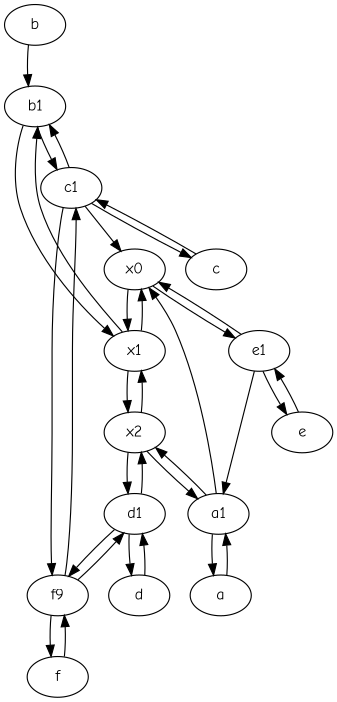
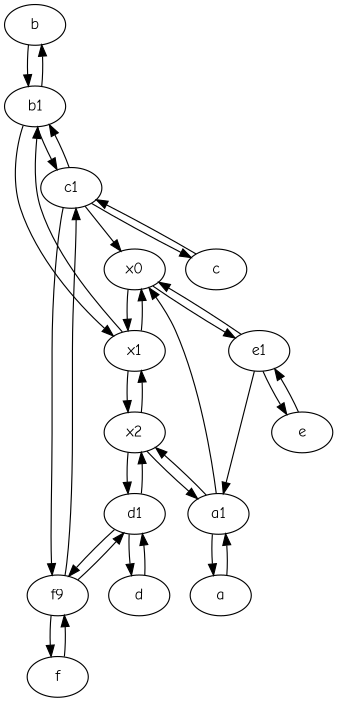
edge "b1" -> "b": added
